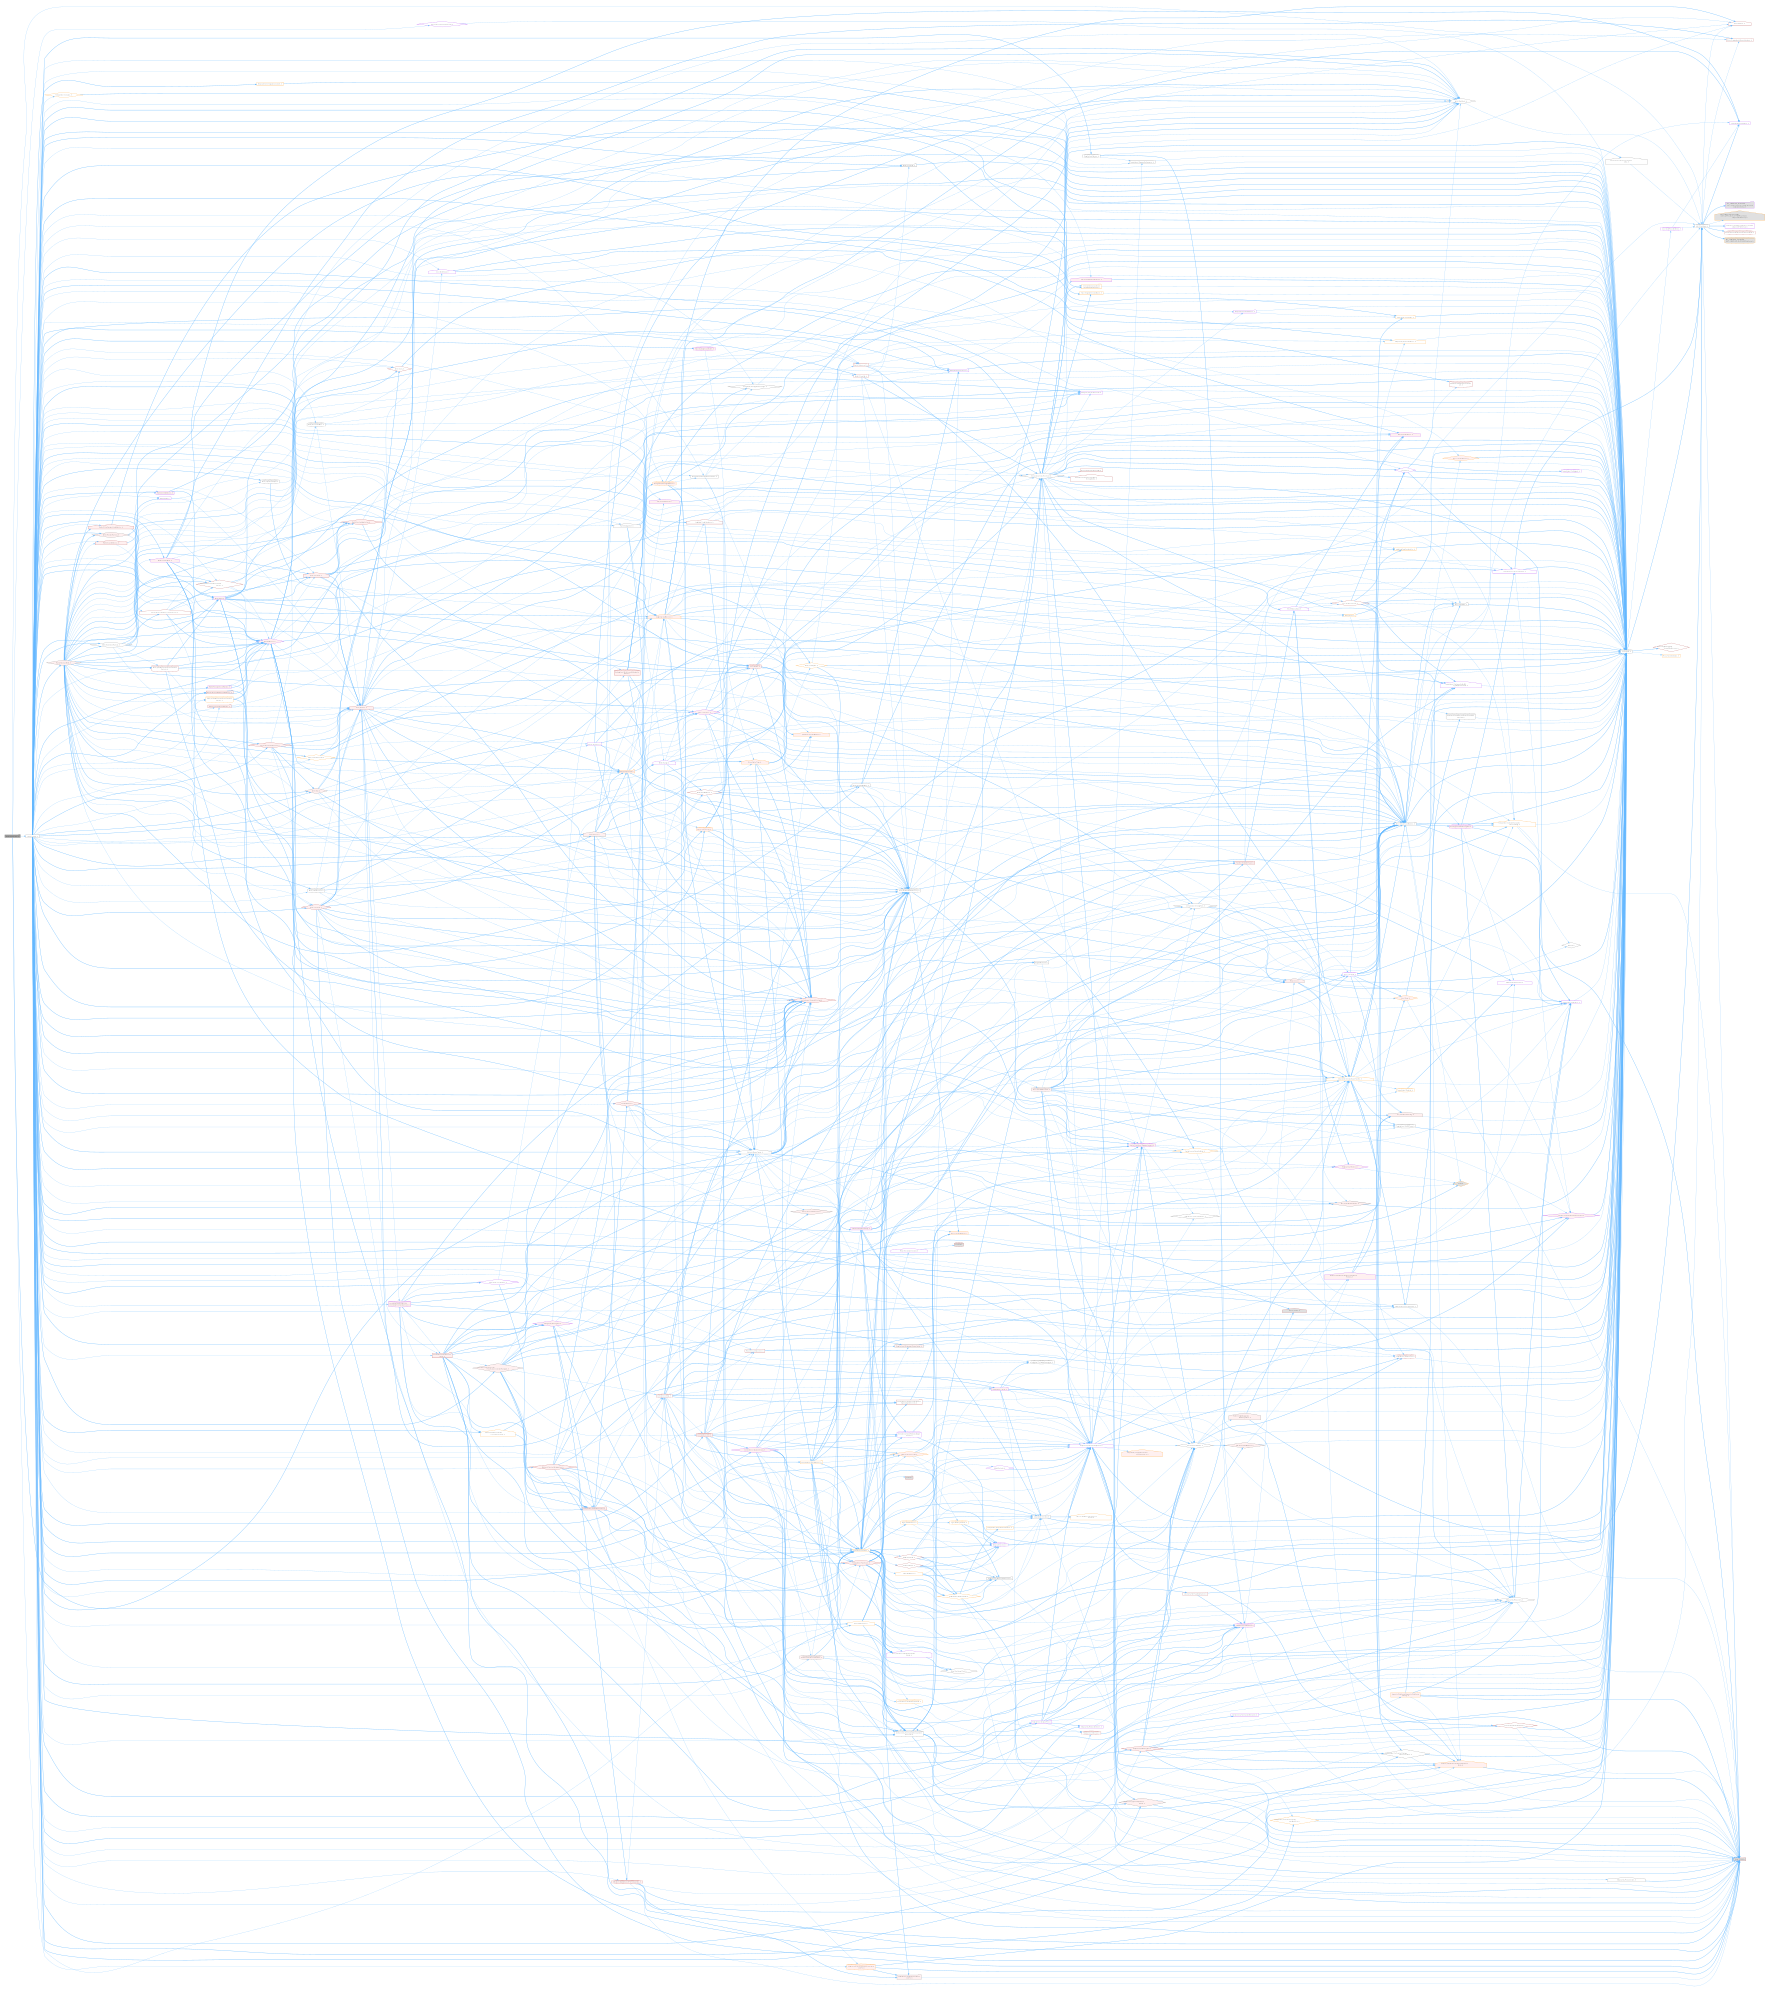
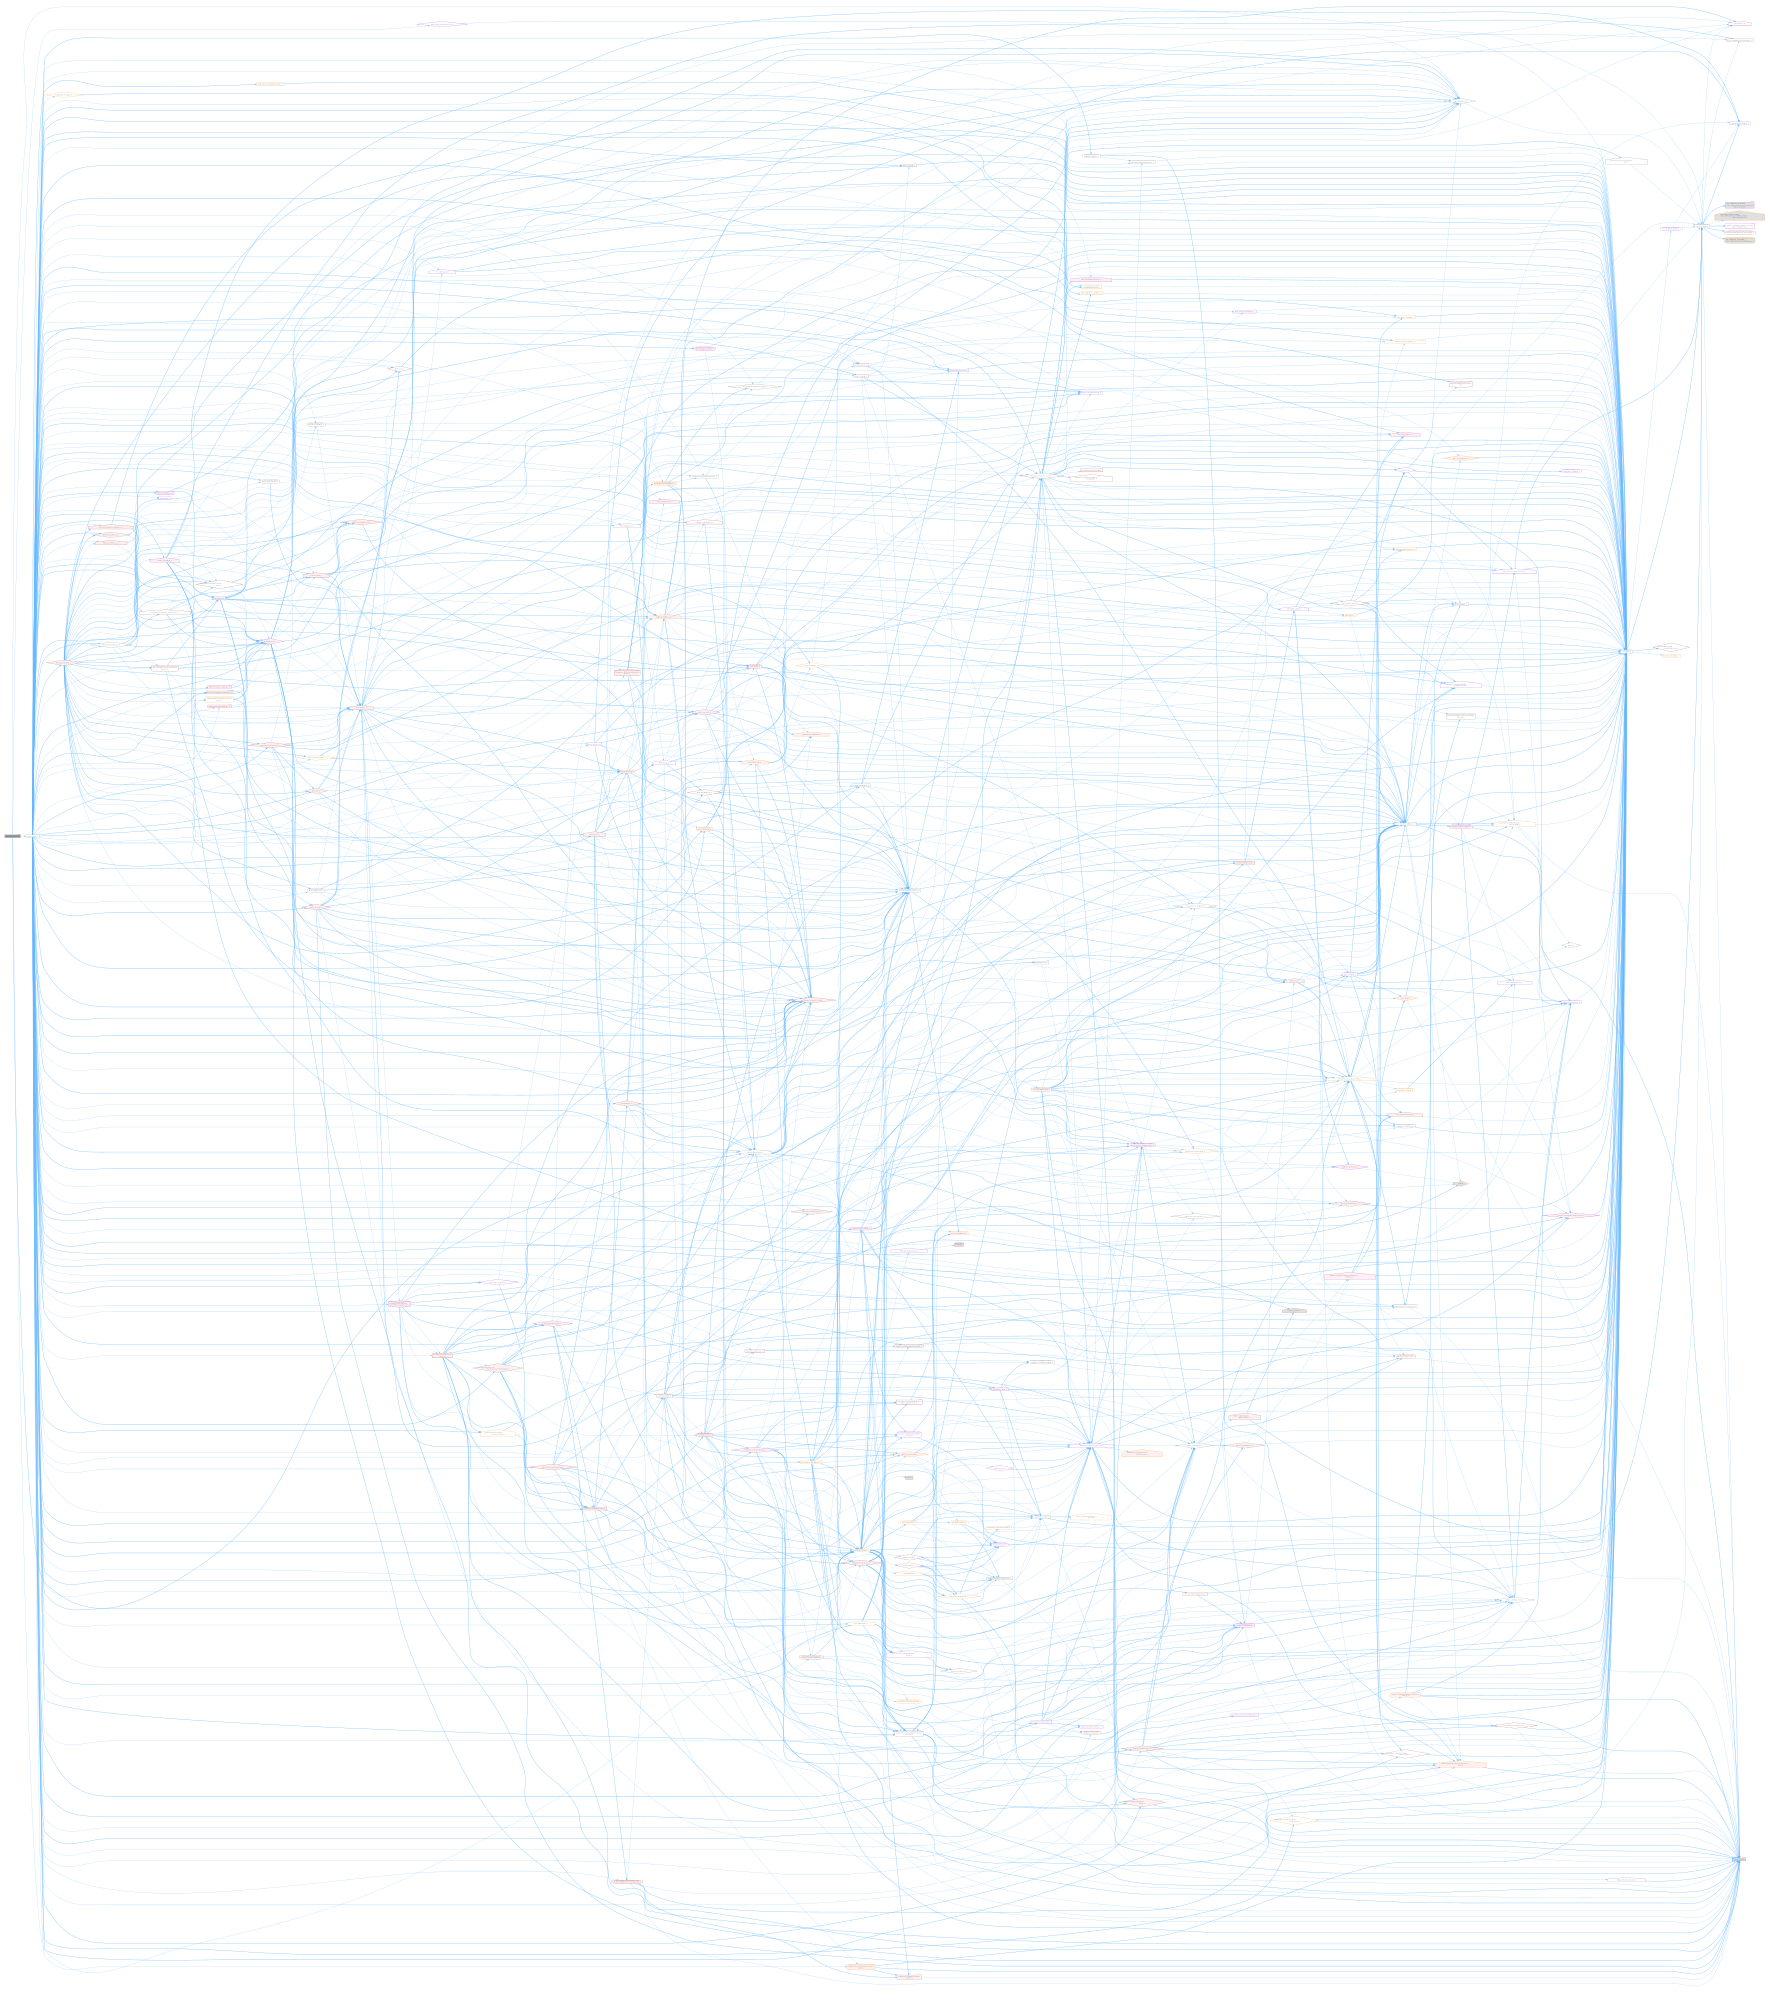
edge "Containers/BitArray.h" -> "HAL/PlatformAtomics.h": now "Misc/ReverseIterate.h" -> "HAL/PlatformAtomics.h"
